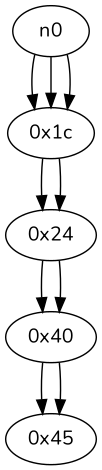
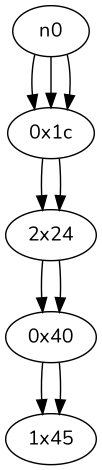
node "0x24": label "0x24" -> "2x24"
node "0x45": label "0x45" -> "1x45"
